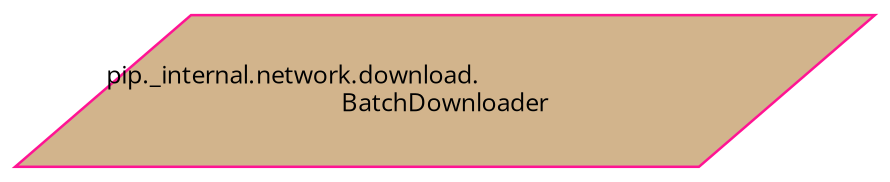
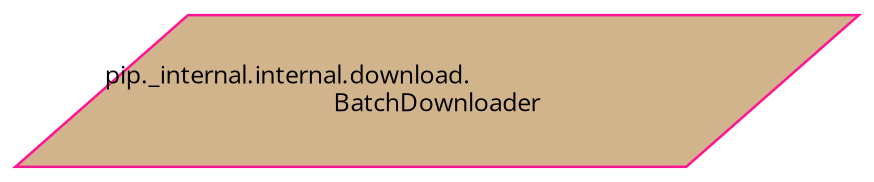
node "pip._internal.network.download. BatchDownloader": label "pip._internal.network.download. BatchDownloader" -> "pip._internal.internal.download. BatchDownloader"
